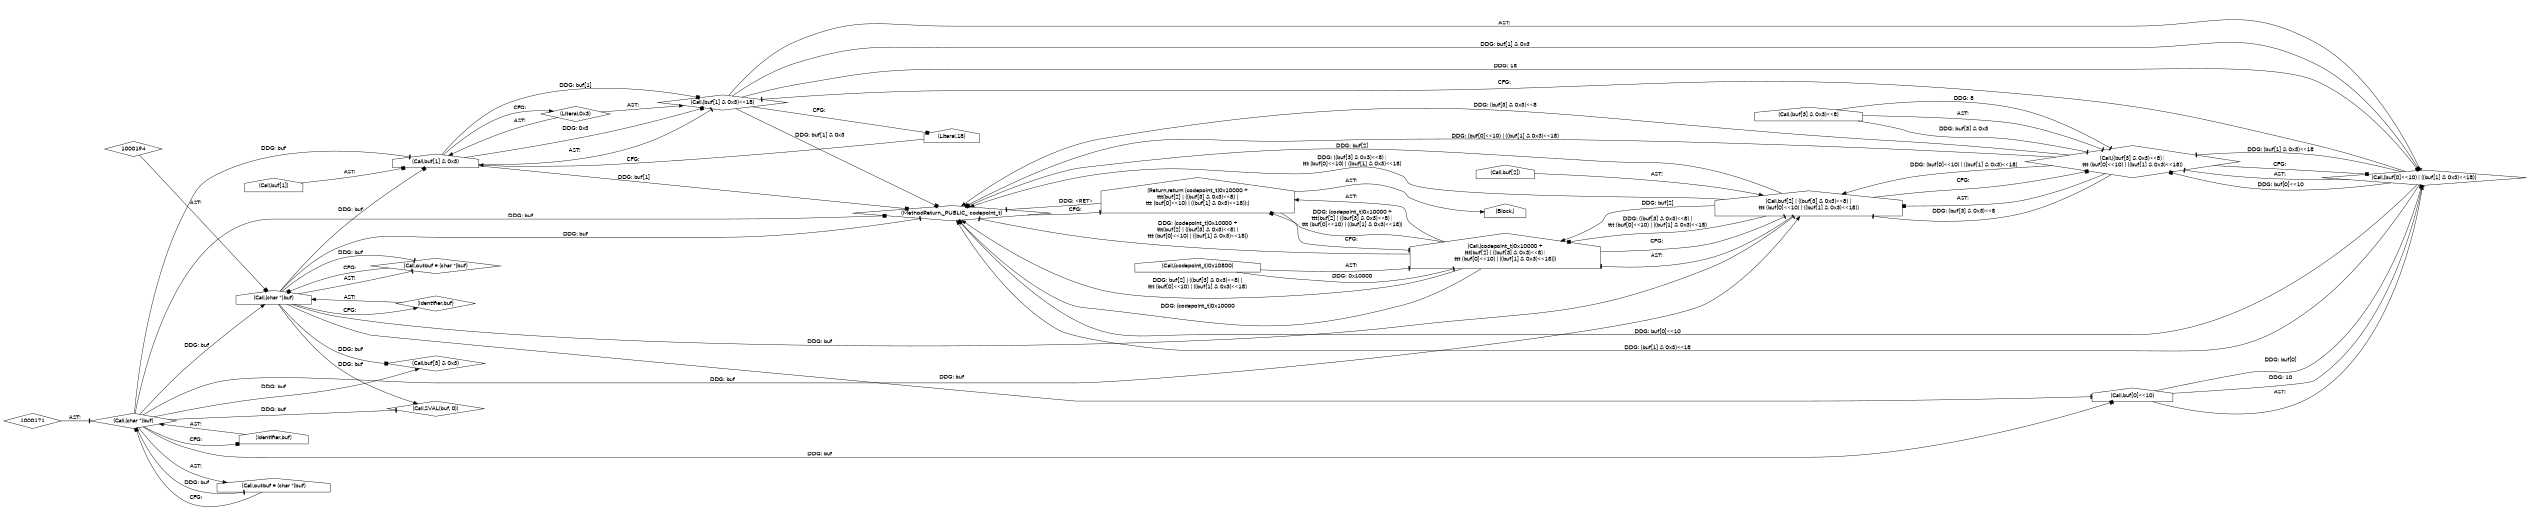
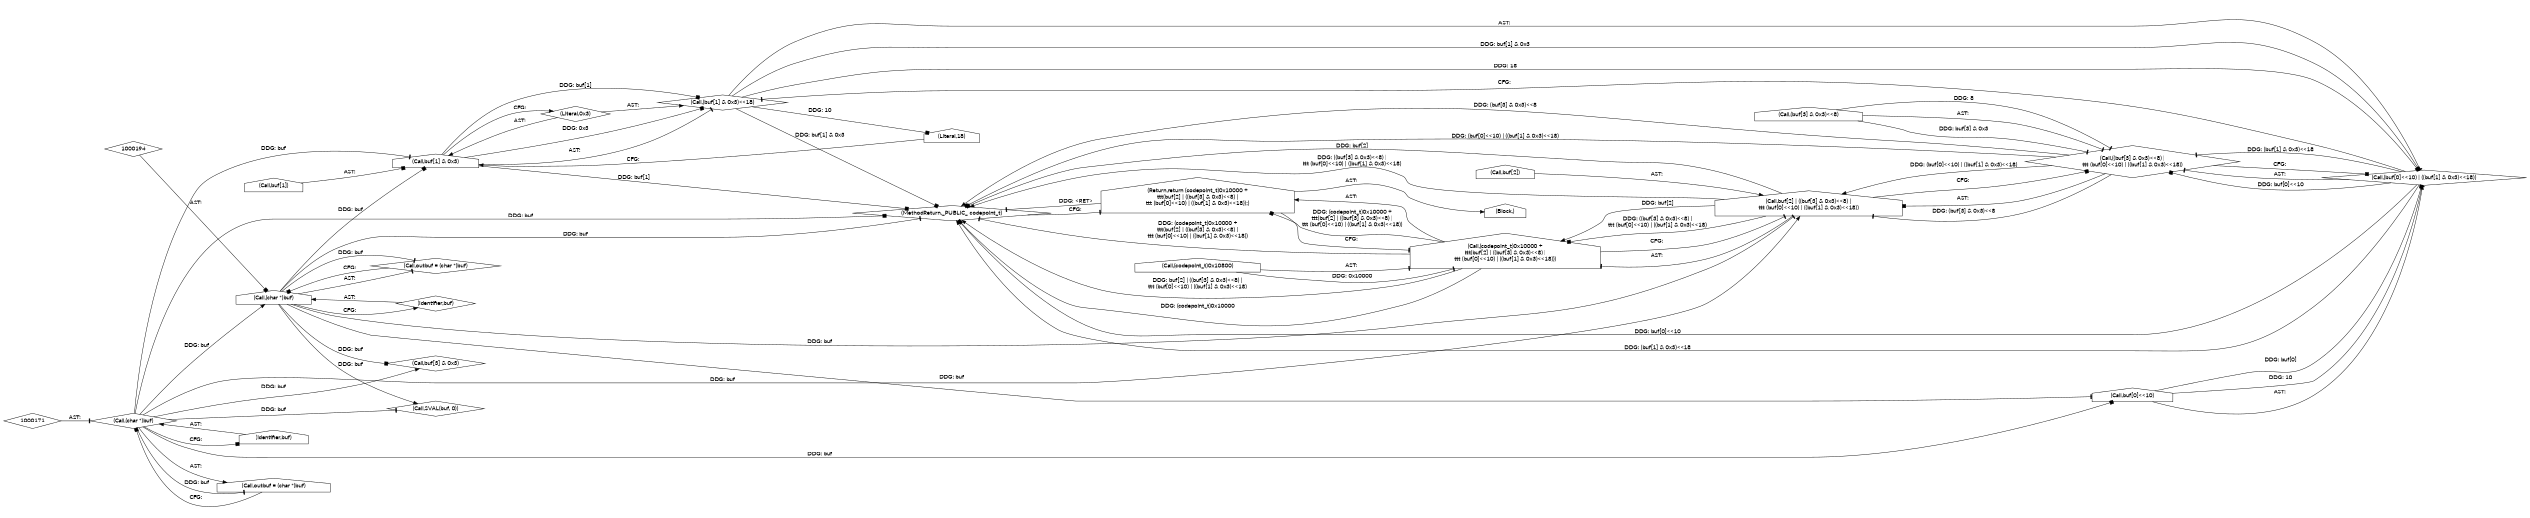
edge "(Call,(buf[1] & 0x3)<<18)" -> "(Literal,18)": label "CFG: " -> "DDG: 10"
